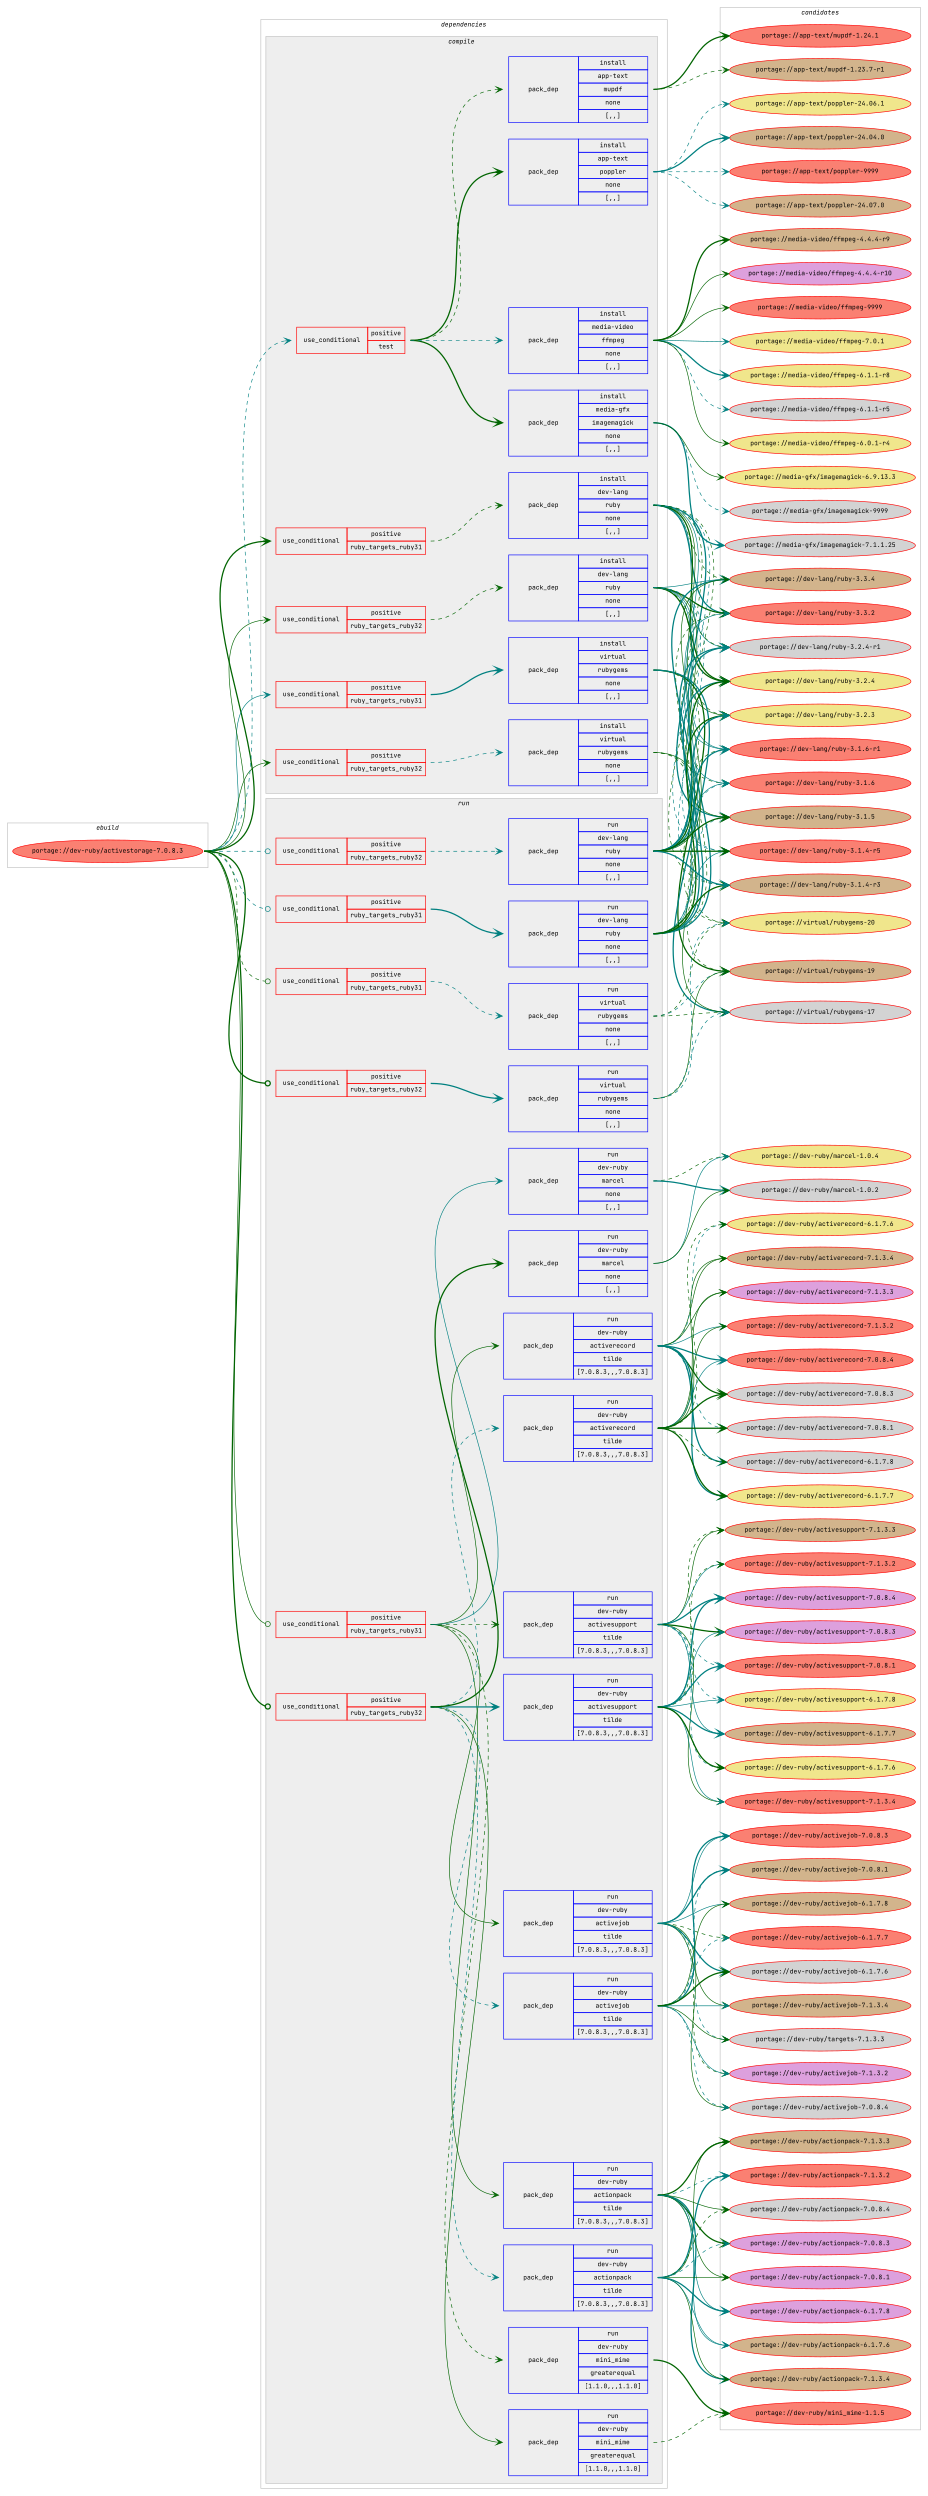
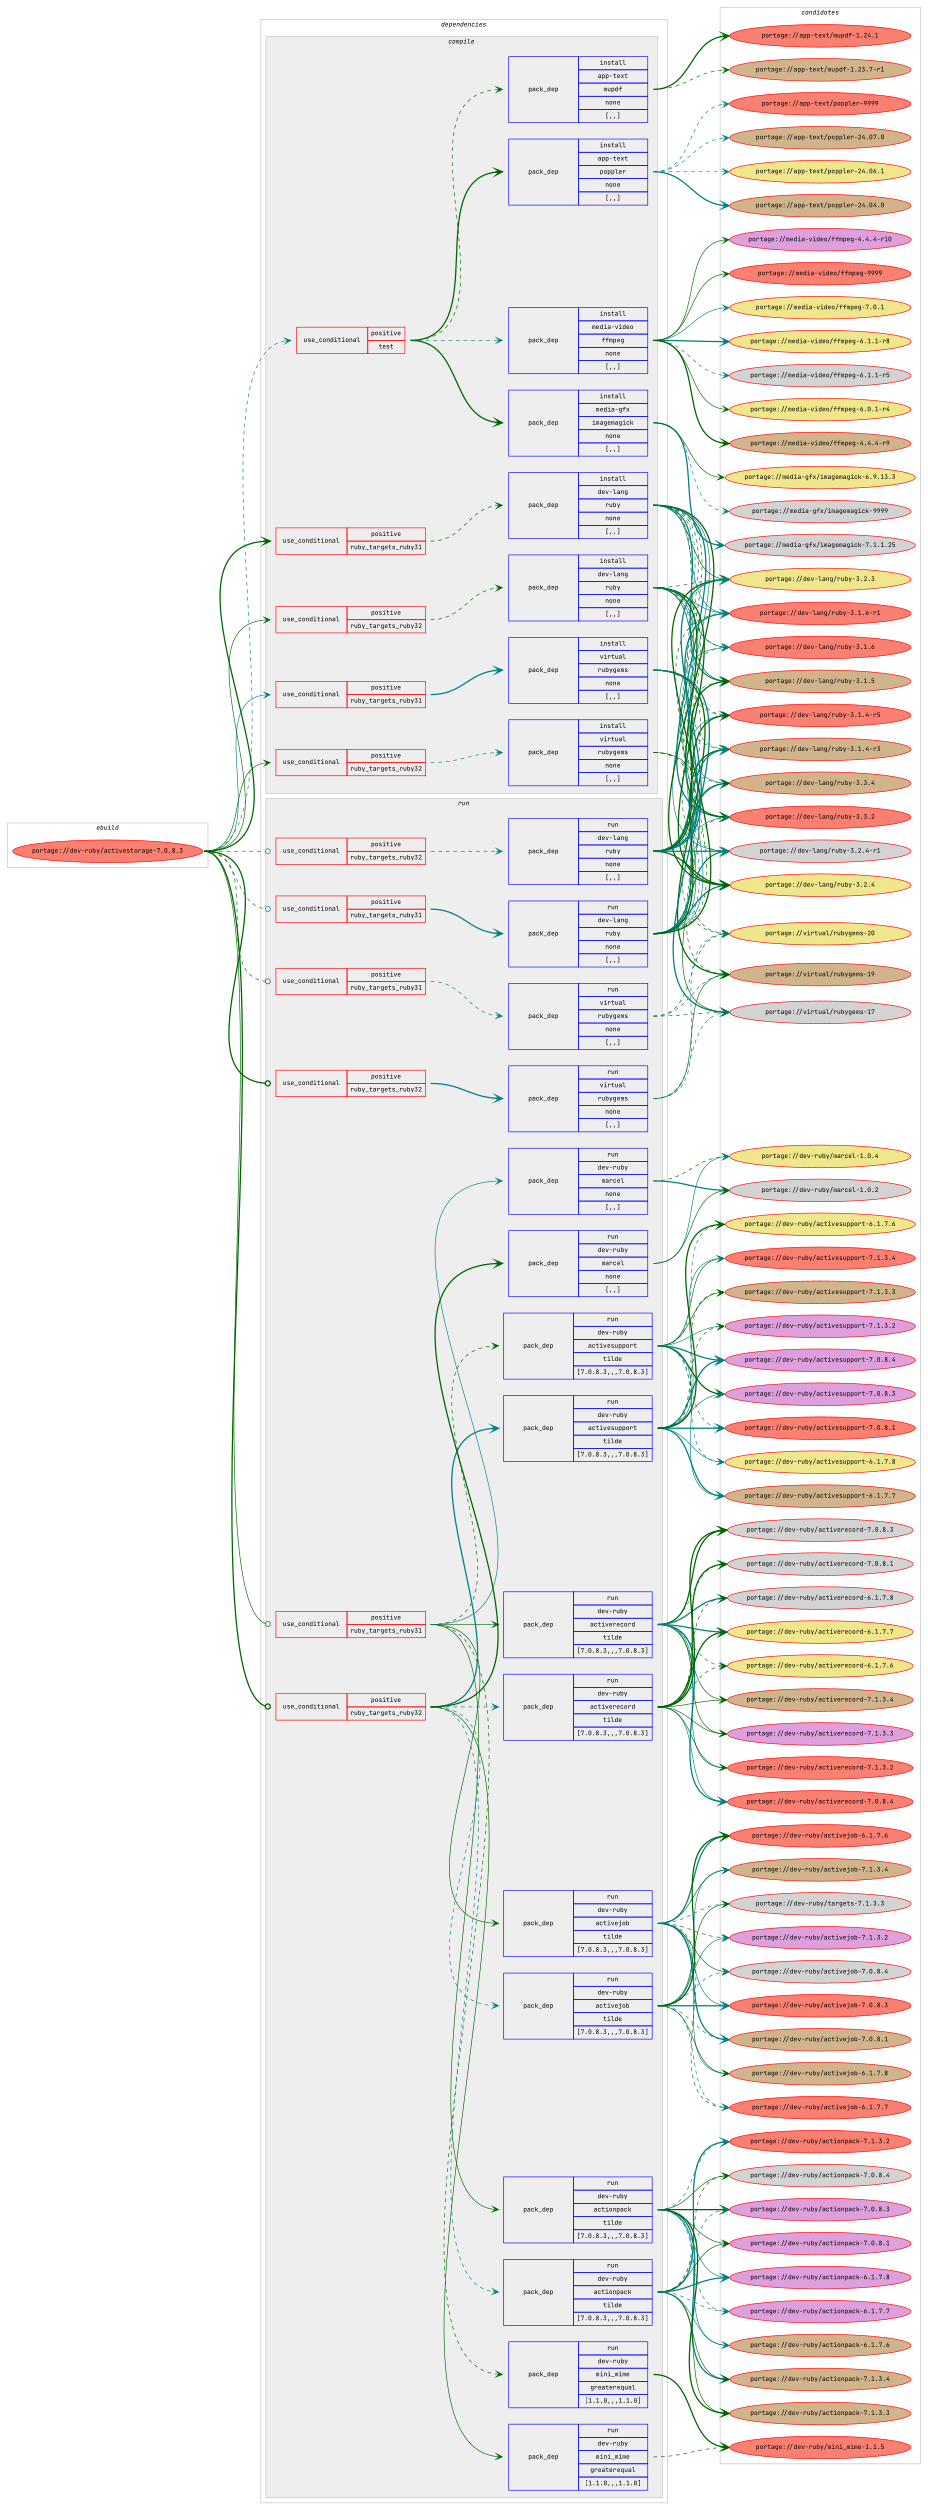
node "portage://dev-ruby/activesupport-7.1.3.2": fillcolor salmon -> plum
node "portage://dev-ruby/activejob-6.1.7.6": fillcolor lightgrey -> salmon
node "portage://dev-ruby/actionpack-6.1.7.7": added
